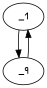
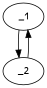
node "_9": label "_9" -> "_2"
